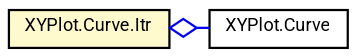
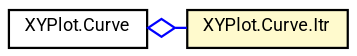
edge "XYPlot.Curve" -> "XYPlot.Curve.Itr": reversed
